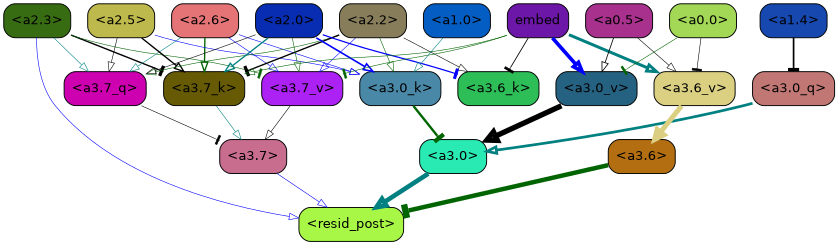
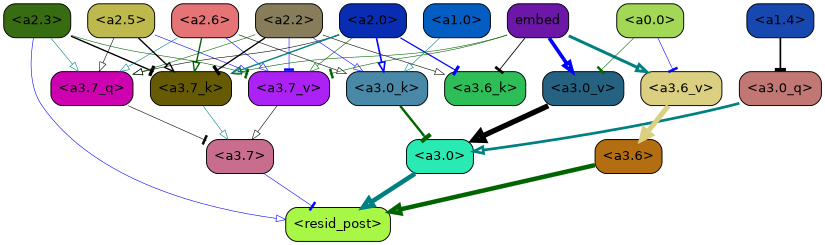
node "<a0.5>": removed
edge "<a2.2>" -> "<a3.0_k>": color darkgreen -> blue
edge "<a2.5>" -> "<a3.0_k>": now "<a2.5>" -> "<a3.7_v>"
edge "<a2.2>" -> "<a3.7_v>": arrowhead onormal -> tee
edge "<a0.0>" -> "<a3.6_v>": color black -> blue
edge "<a2.6>" -> "<a3.0_k>": color blue -> black
edge "<a3.7>" -> "<resid_post>": arrowhead onormal -> tee
edge "<a3.6>" -> "<resid_post>": arrowhead tee -> onormal
